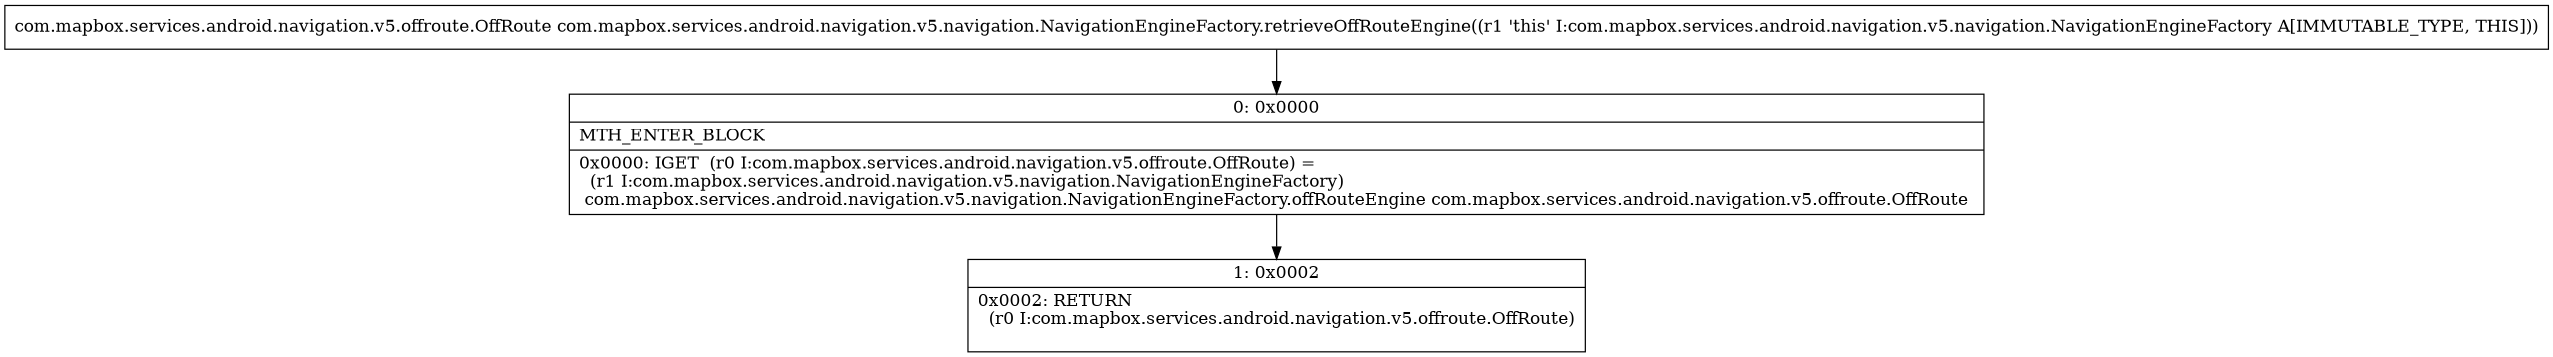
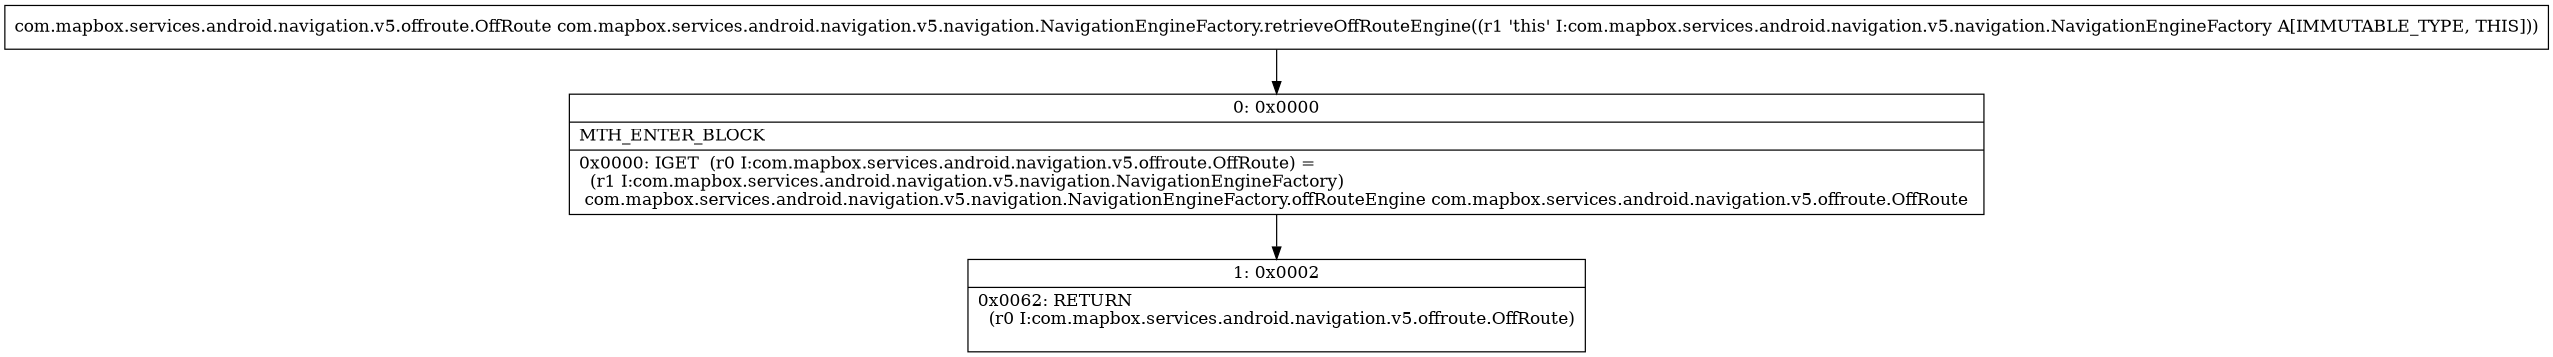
node "1: 0x0002": text "0x0002: RETURN" -> "0x0062: RETURN"
